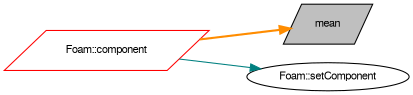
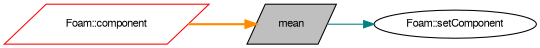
edge "Foam::component" -> "Foam::setComponent": now "mean" -> "Foam::setComponent"
